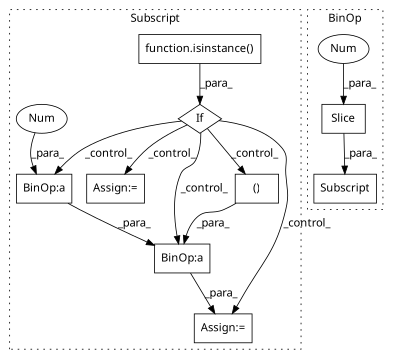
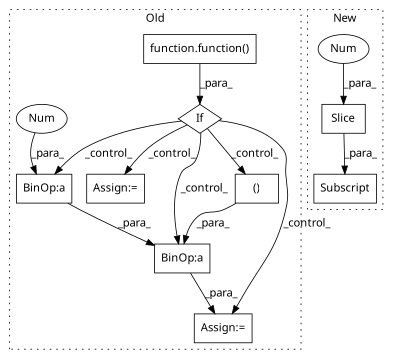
cluster "Subscript": label "Subscript" -> "Old"
cluster "BinOp": label "BinOp" -> "New"
node "function.isinstance()": label "function.isinstance()" -> "function.function()"
